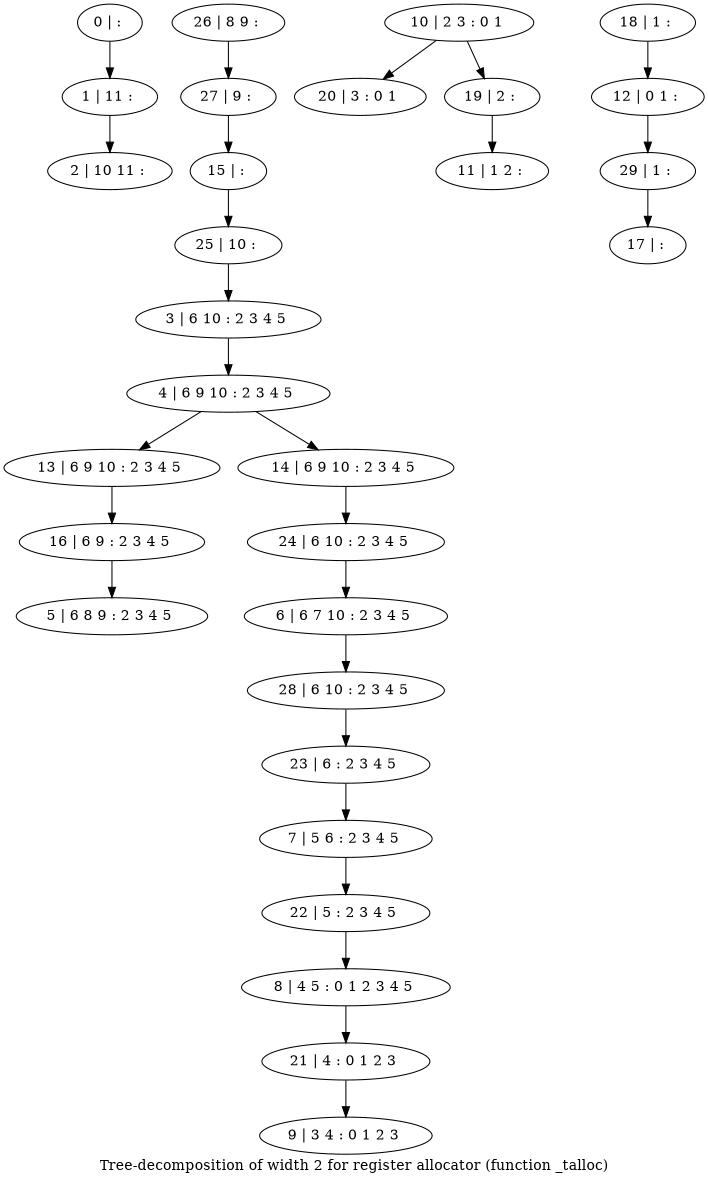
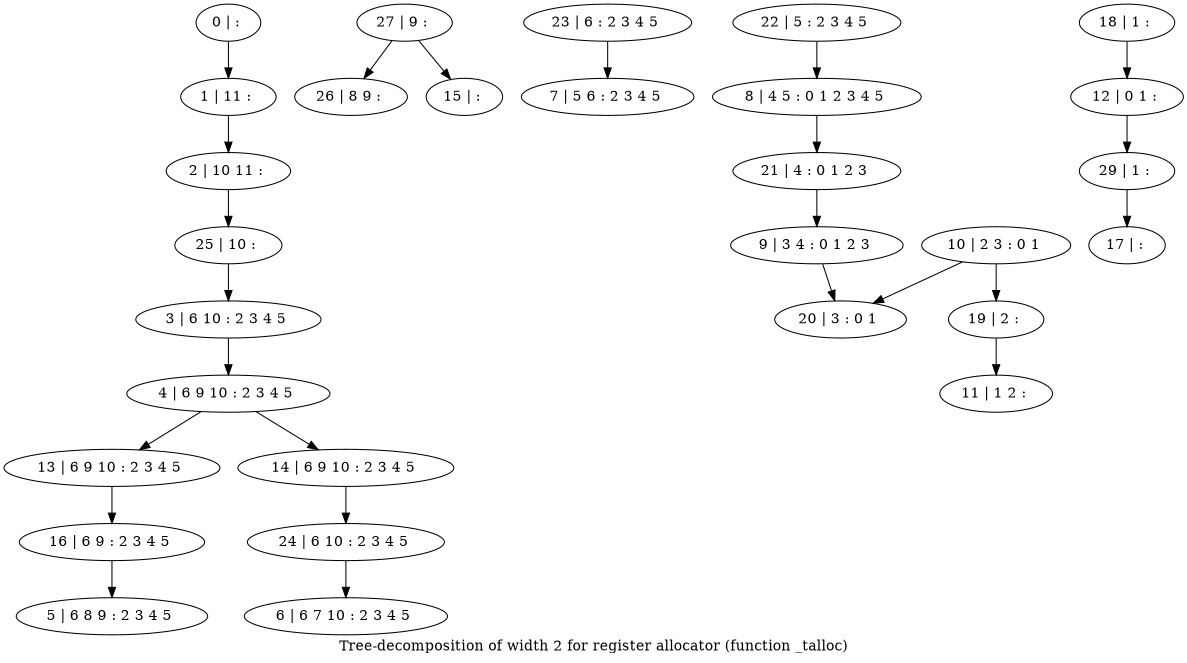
edge "26 | 8 9 :" -> "27 | 9 :": reversed
edge "15 | :" -> "25 | 10 :": now "2 | 10 11 :" -> "25 | 10 :"
edge "9 | 3 4 : 0 1 2 3" -> "20 | 3 : 0 1": added
node "28 | 6 10 : 2 3 4 5": removed
edge "7 | 5 6 : 2 3 4 5" -> "22 | 5 : 2 3 4 5": removed
